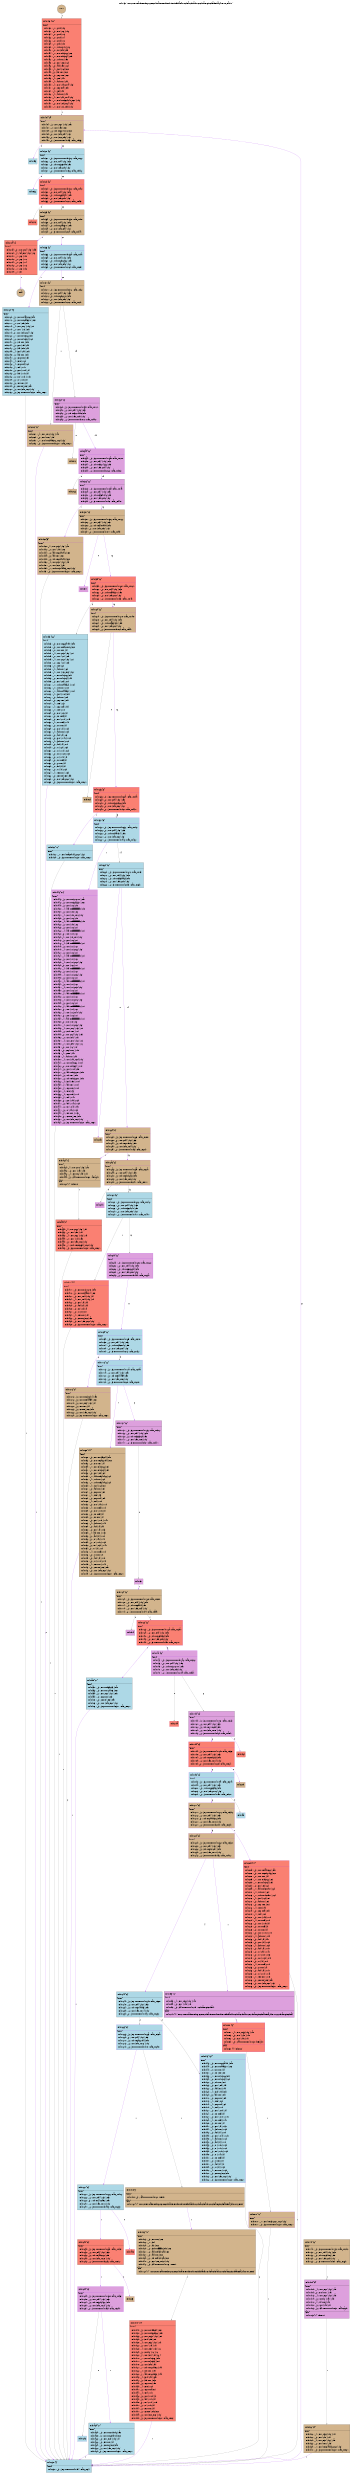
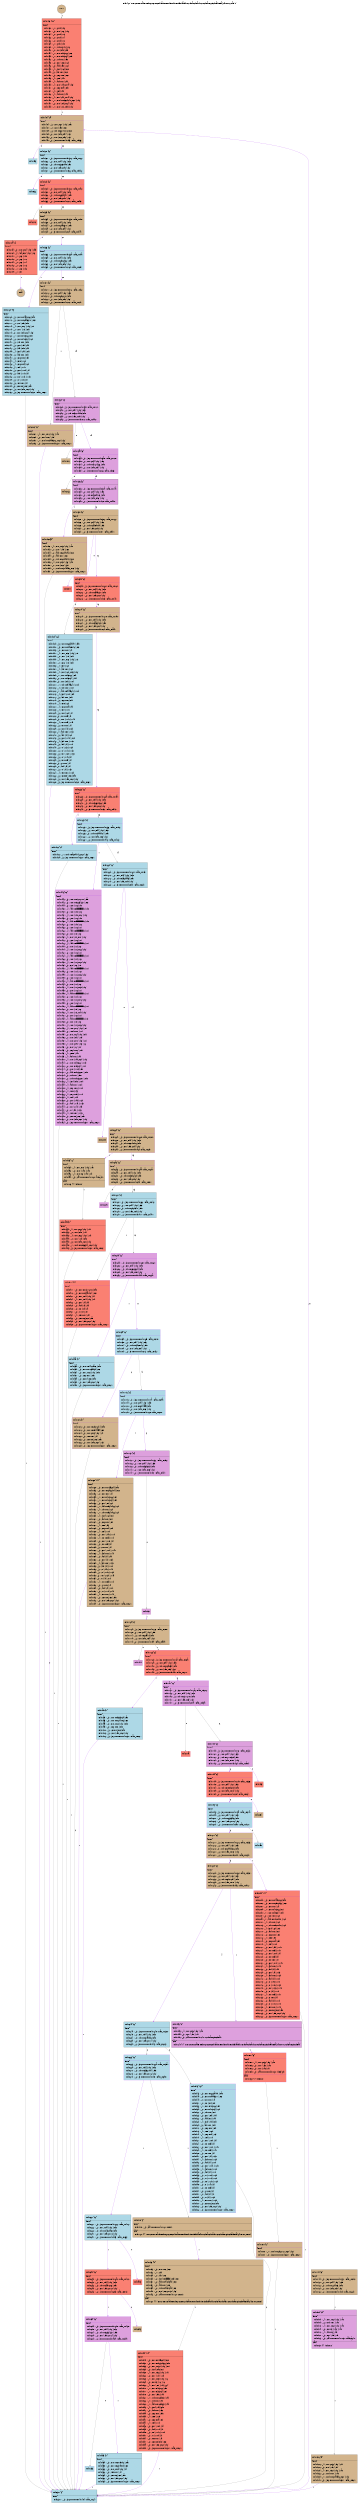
node "0x401e77": fillcolor plum -> salmon
node "0x401ecf": removed
node "0x401aba [27]": added
